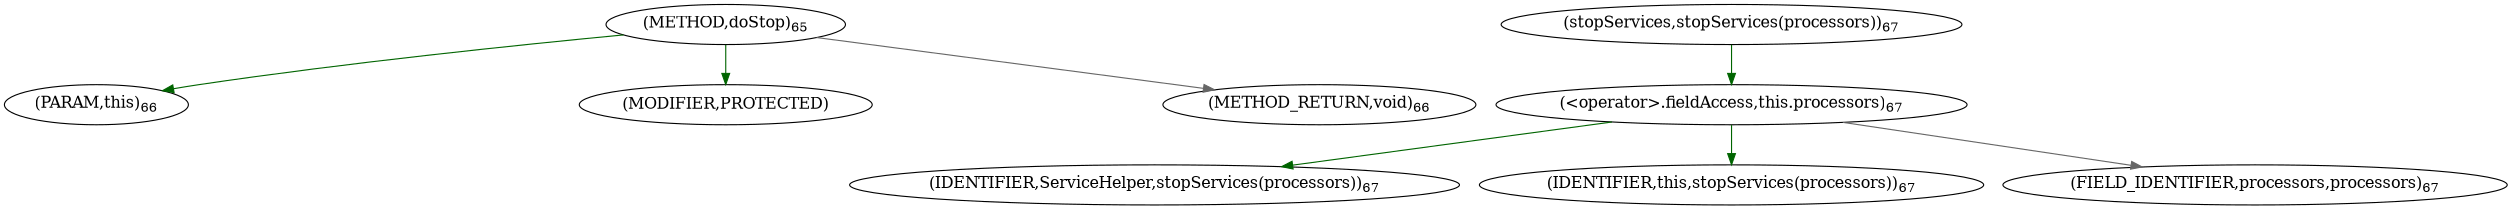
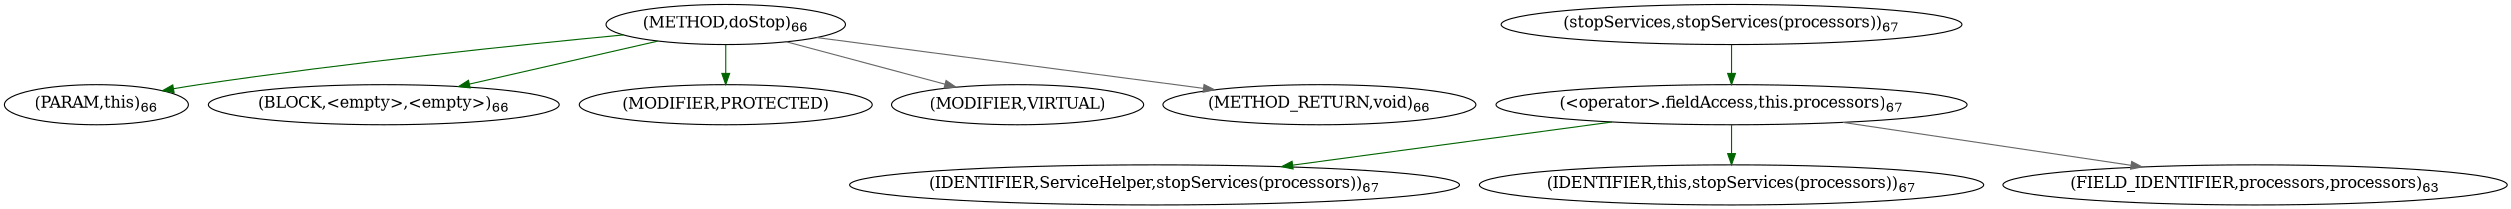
node "(METHOD,doStop)": text "65" -> "66"
node "(BLOCK,<empty>,<empty>)": added
node "(MODIFIER,VIRTUAL)": added
node "(FIELD_IDENTIFIER,processors,processors)": text "67" -> "63"
